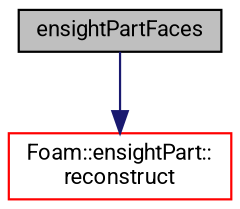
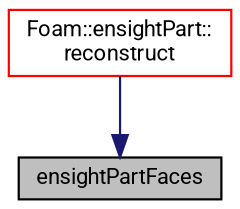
edge "ensightPartFaces" -> "Foam::ensightPart:: reconstruct": reversed
